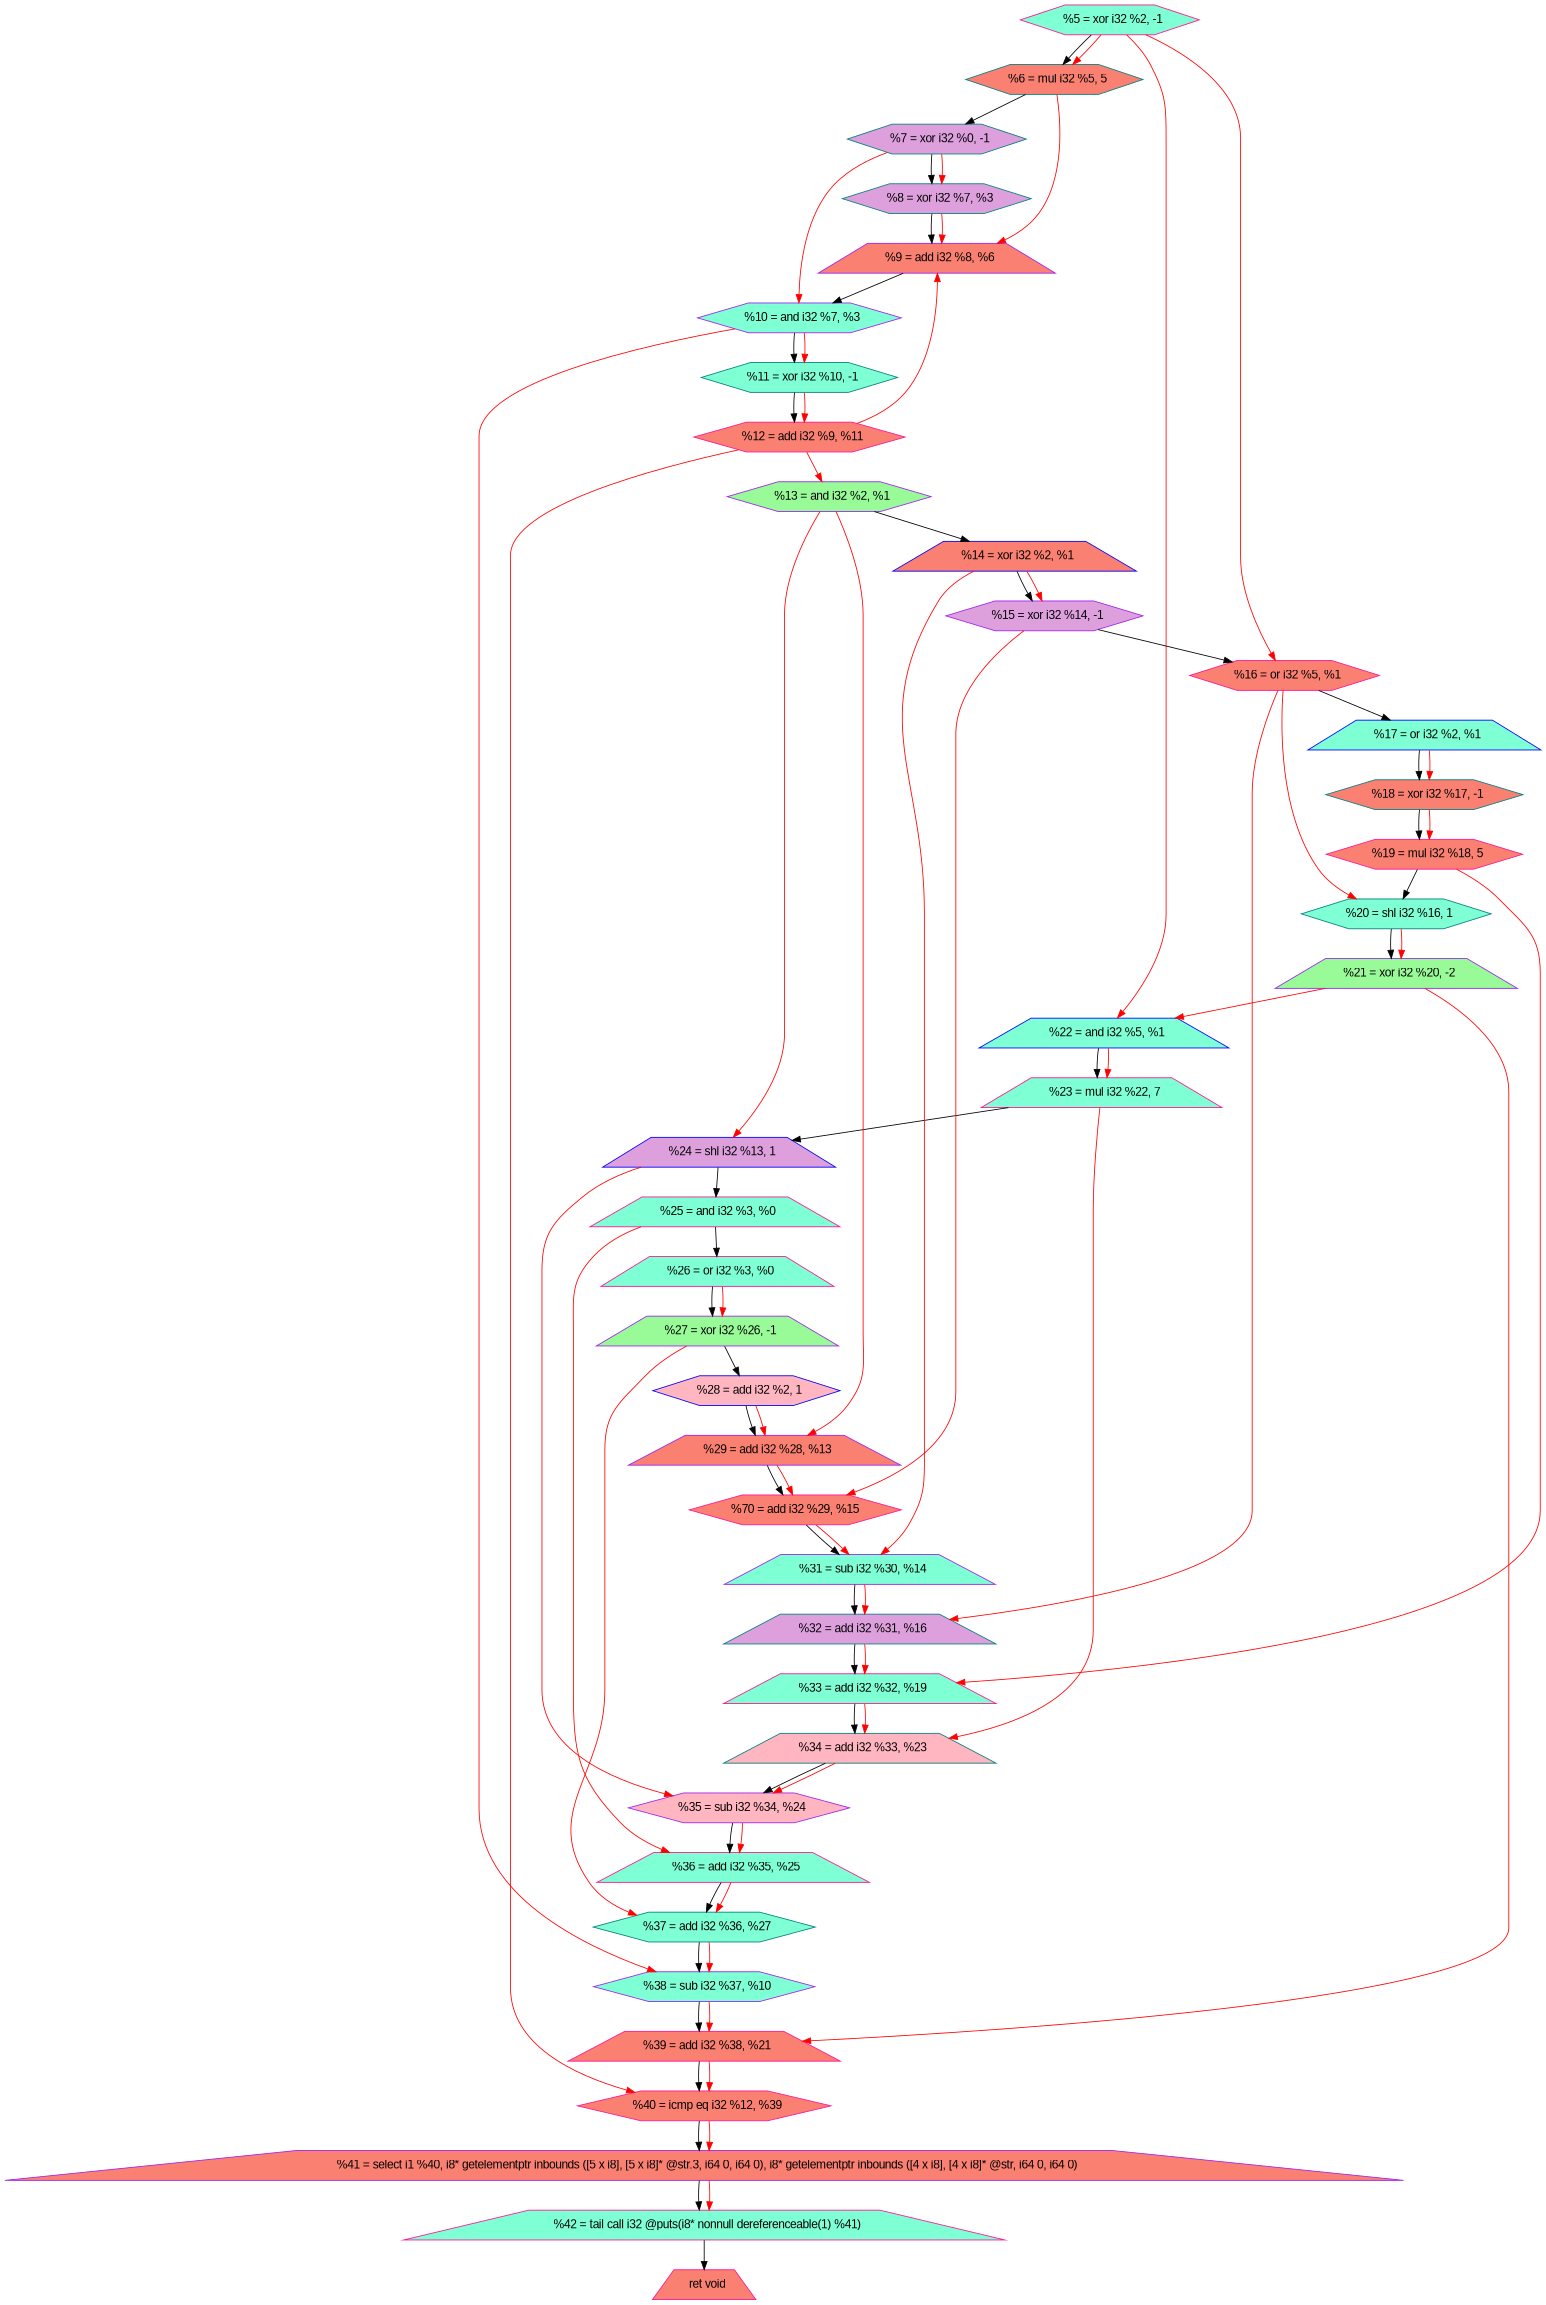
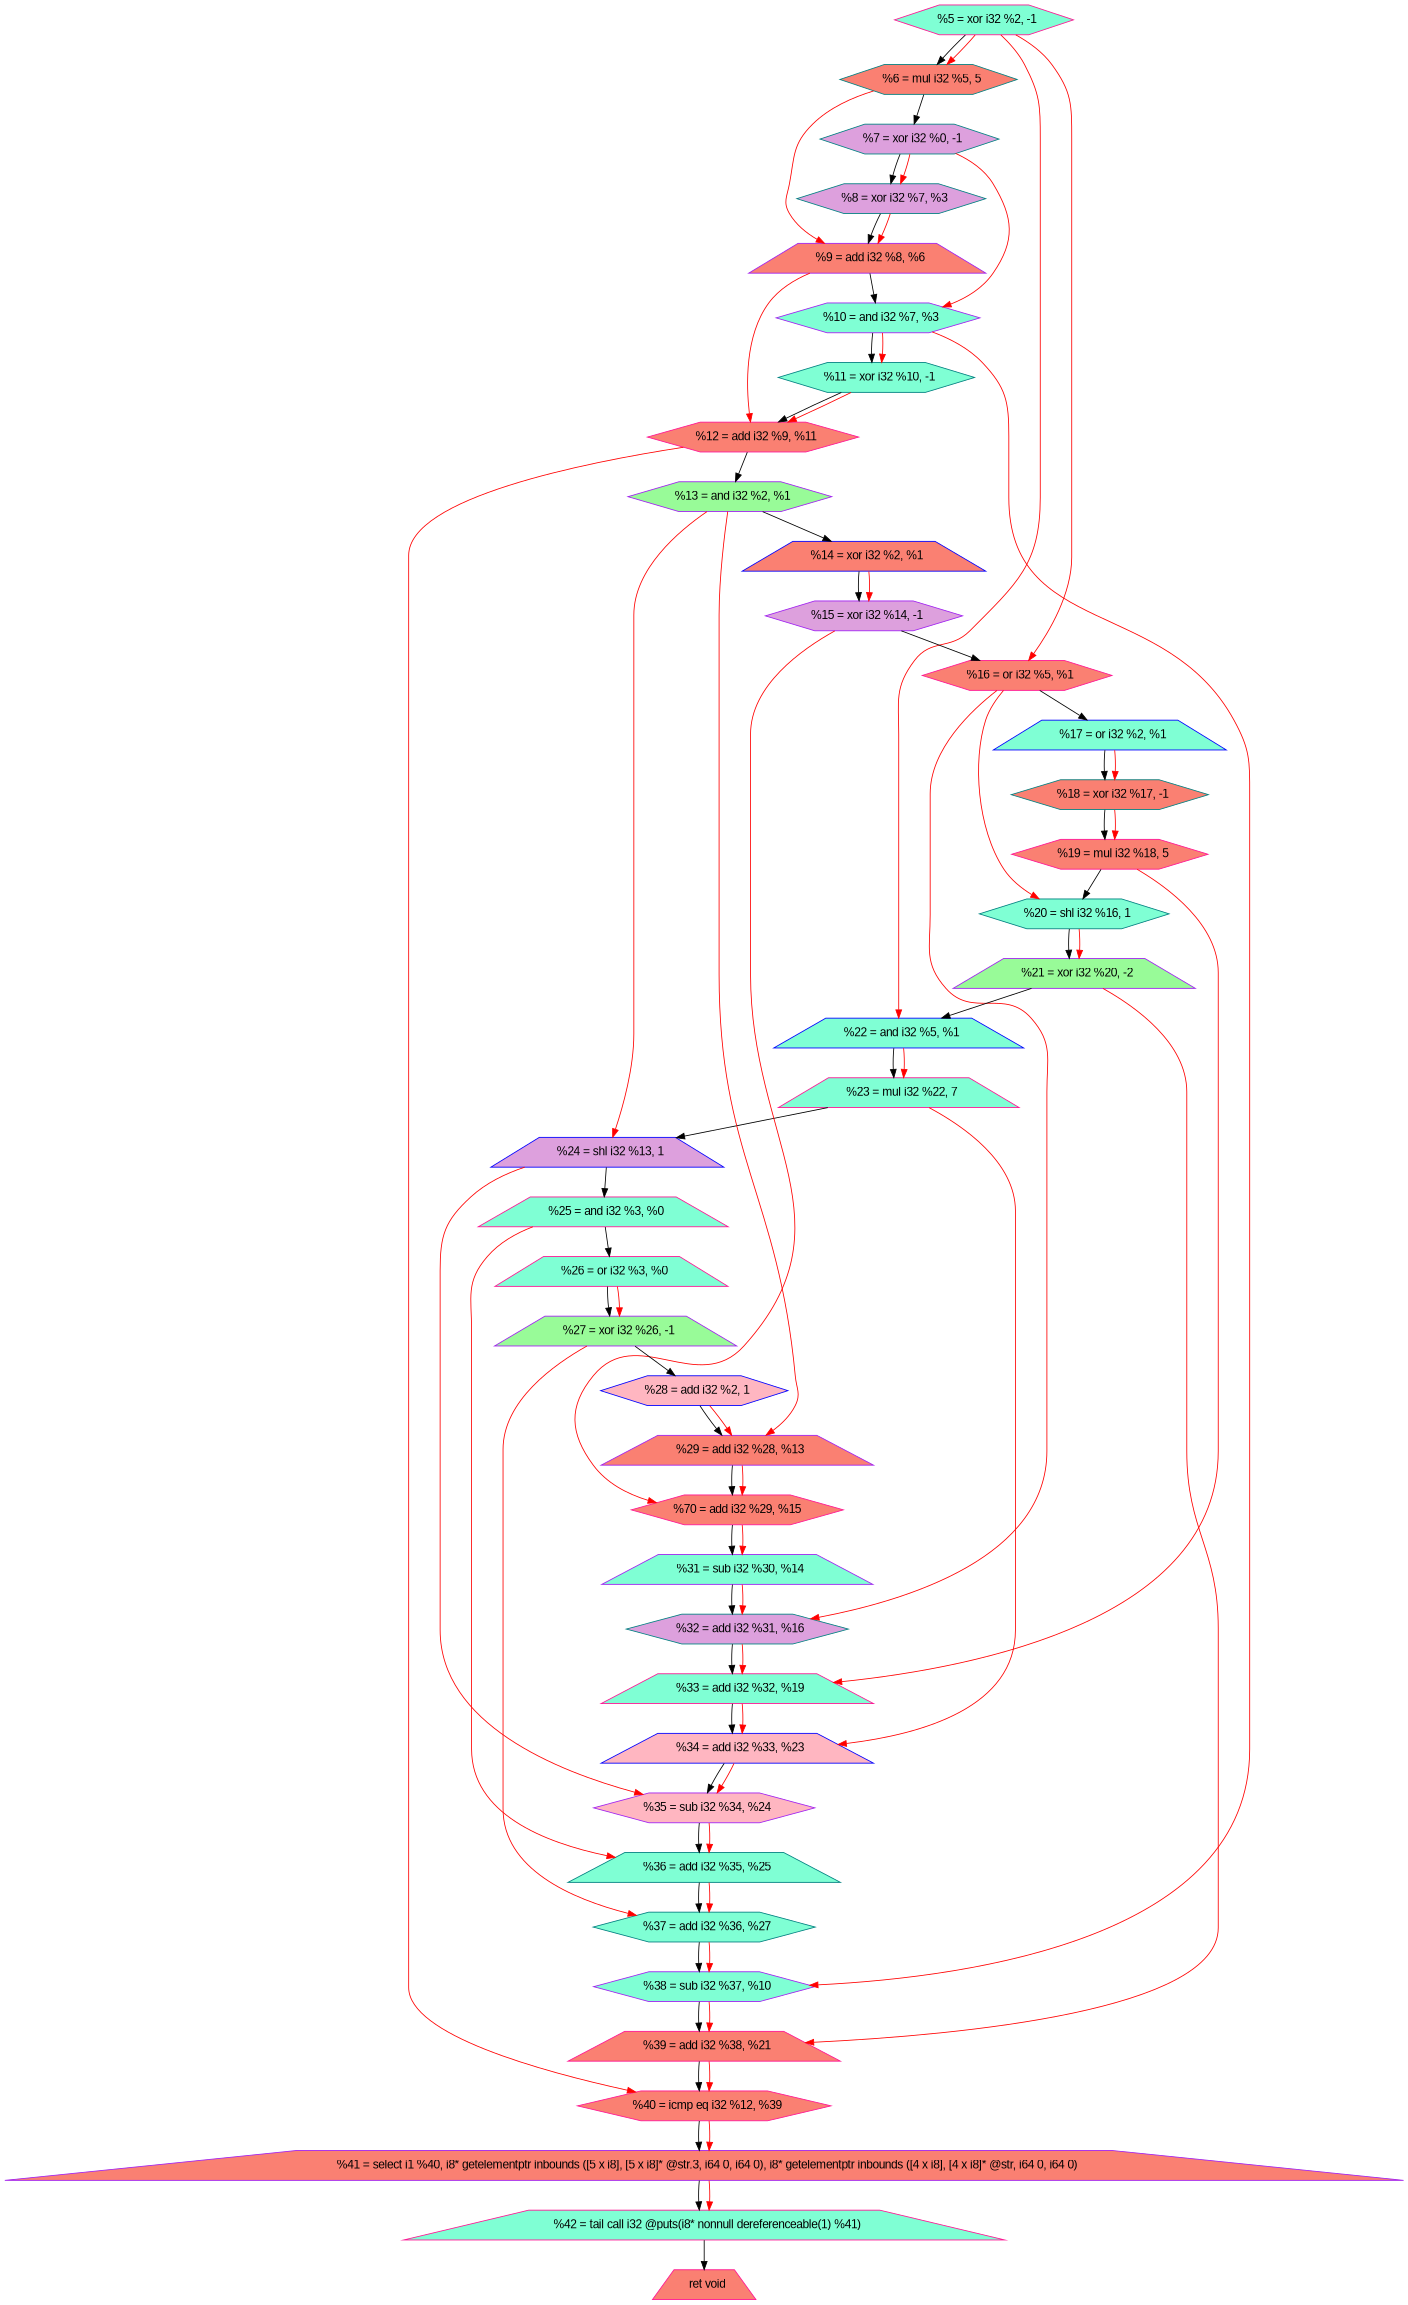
edge "%12 = add i32 %9, %11" -> "%9 = add i32 %8, %6": reversed
edge "%12 = add i32 %9, %11" -> "%13 = and i32 %2, %1": color red -> black
edge "%21 = xor i32 %20, -2" -> "%22 = and i32 %5, %1": color red -> black
edge "%14 = xor i32 %2, %1" -> "%31 = sub i32 %30, %14": removed
node "%32 = add i32 %31, %16": shape trapezium -> hexagon
node "%34 = add i32 %33, %23": color teal -> blue
node "%36 = add i32 %35, %25": color deeppink -> teal
